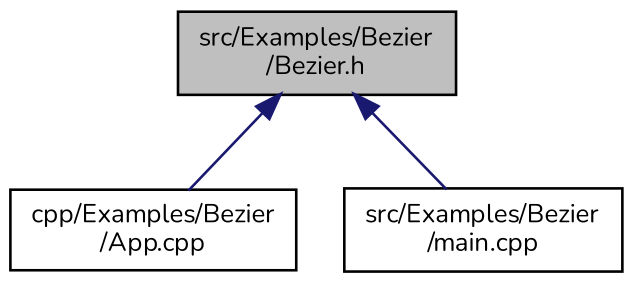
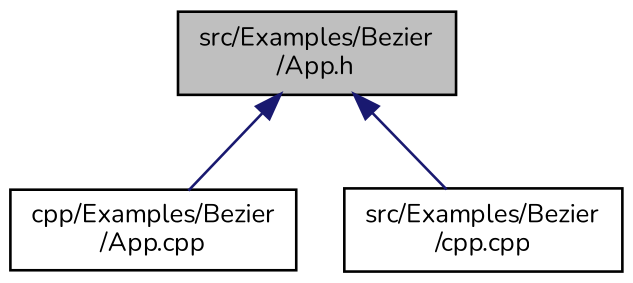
node "src/Examples/Bezier /Bezier.h": label "src/Examples/Bezier /Bezier.h" -> "src/Examples/Bezier /App.h"
node "src/Examples/Bezier /main.cpp": label "src/Examples/Bezier /main.cpp" -> "src/Examples/Bezier /cpp.cpp"
